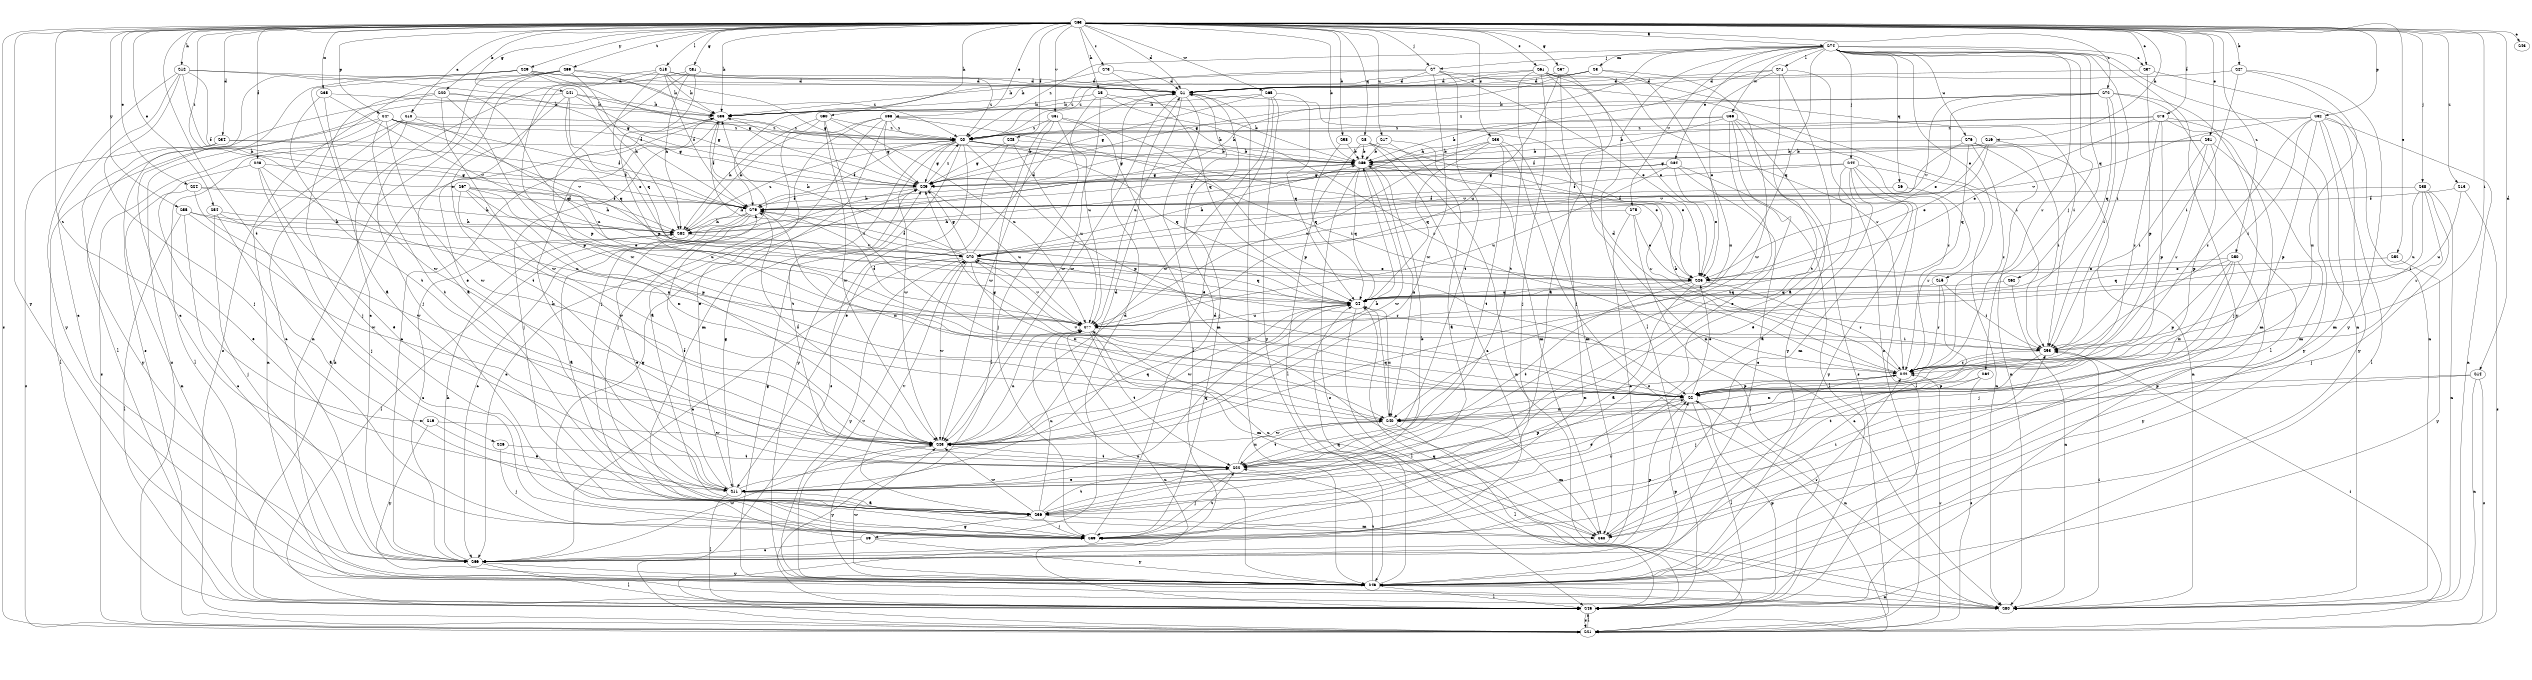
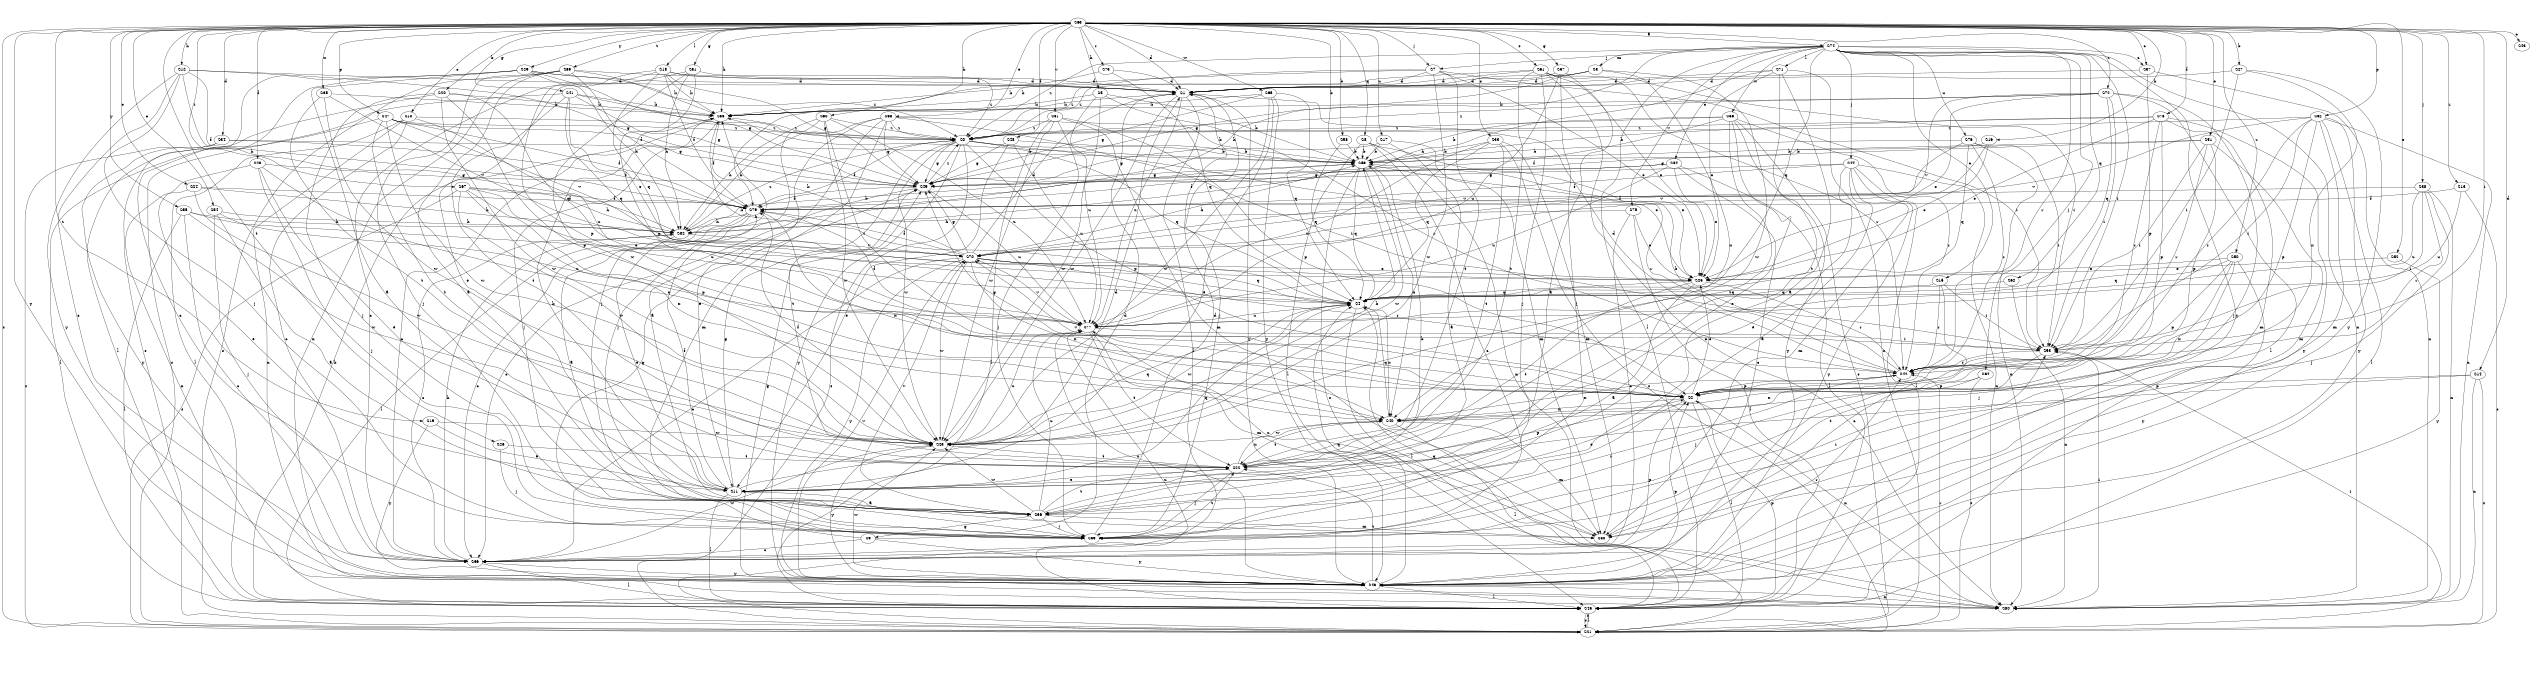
node "S6": removed
edge "S16" -> "S80": removed, label "n"
edge "S47" -> "S21": now "S67" -> "S21"
